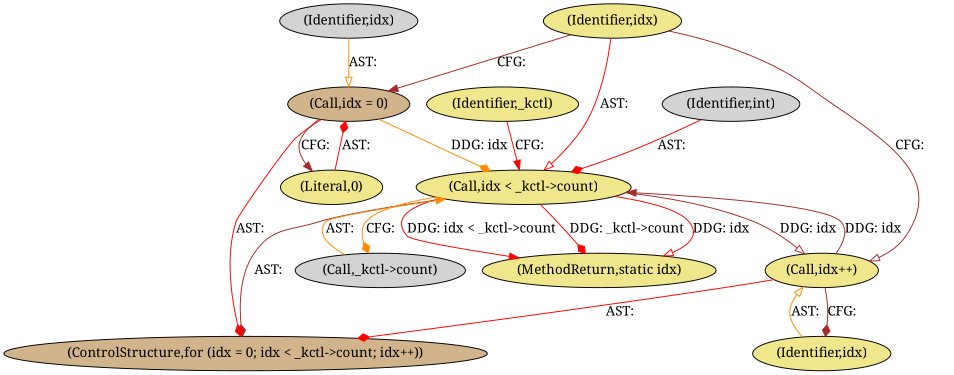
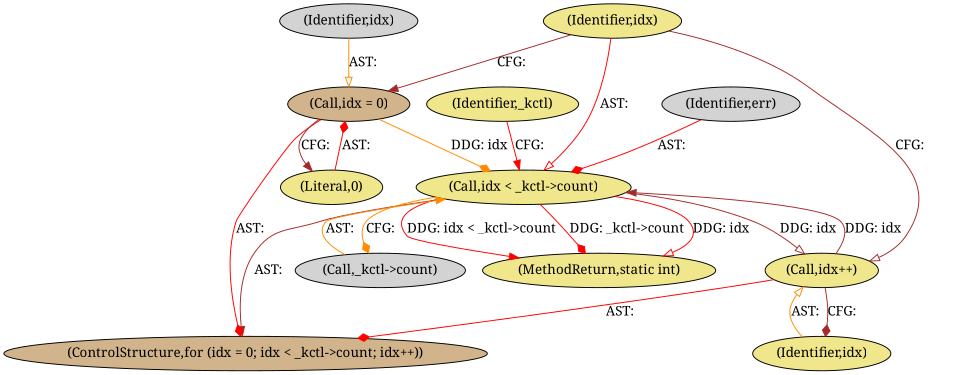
node "(Identifier,int)": label "(Identifier,int)" -> "(Identifier,err)"
edge "(Call,idx < _kctl->count)" -> "(ControlStructure,for (idx = 0; idx < _kctl->count; idx++))": arrowhead diamond -> normal
node "(MethodReturn,static idx)": label "(MethodReturn,static idx)" -> "(MethodReturn,static int)"
